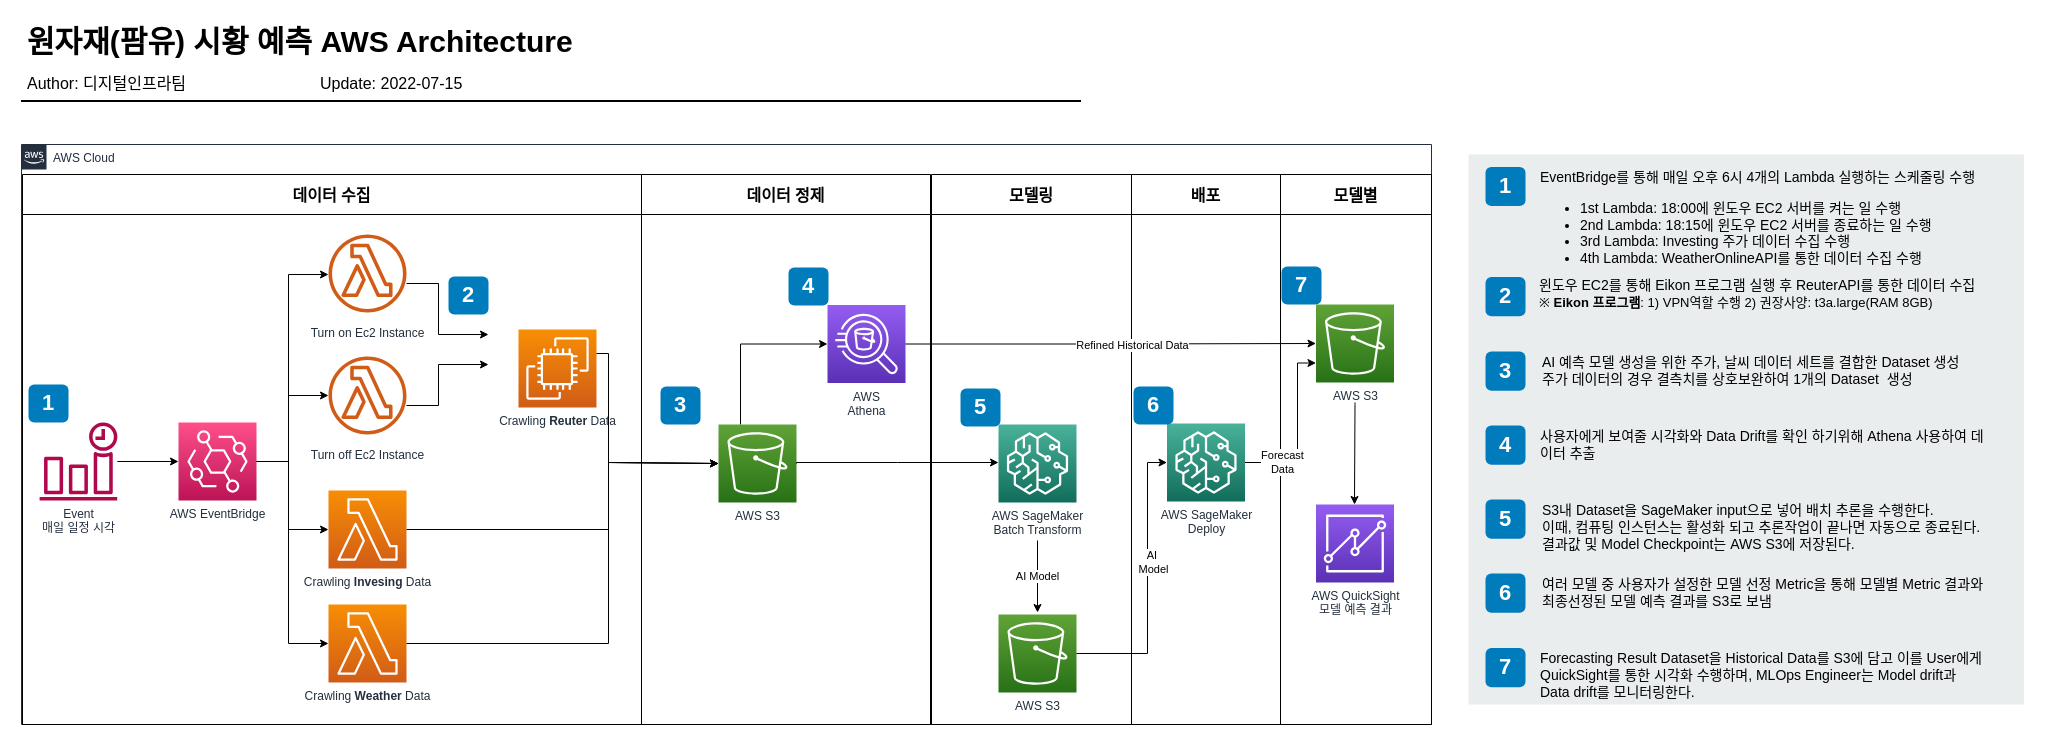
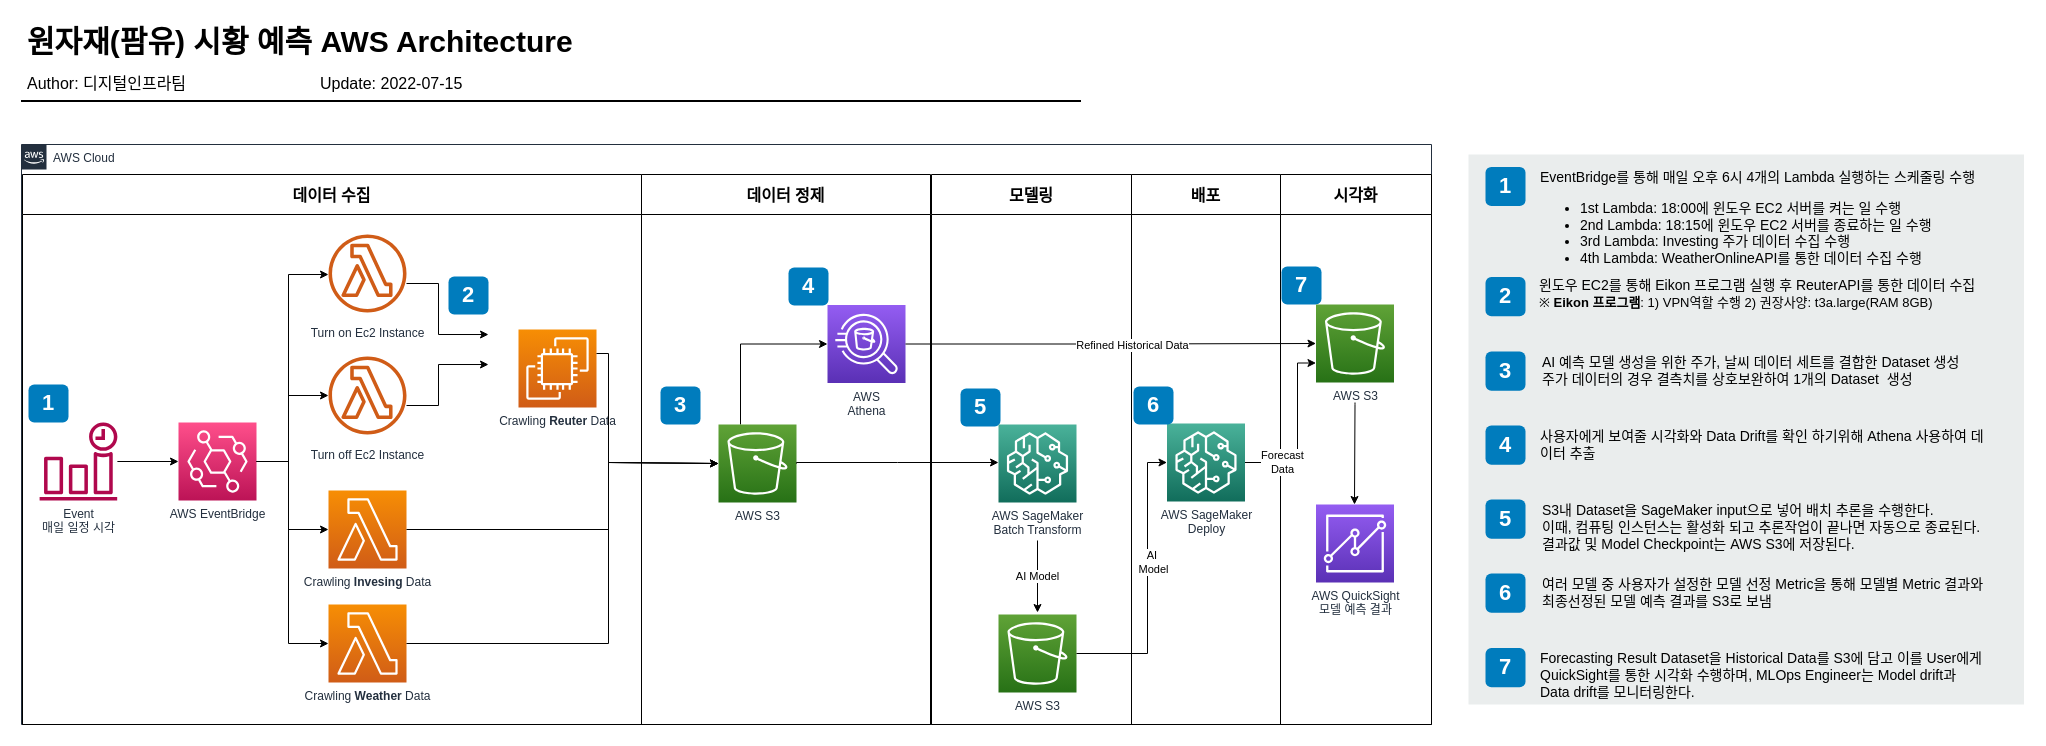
node "모델별": label "모델별" -> "시각화"
